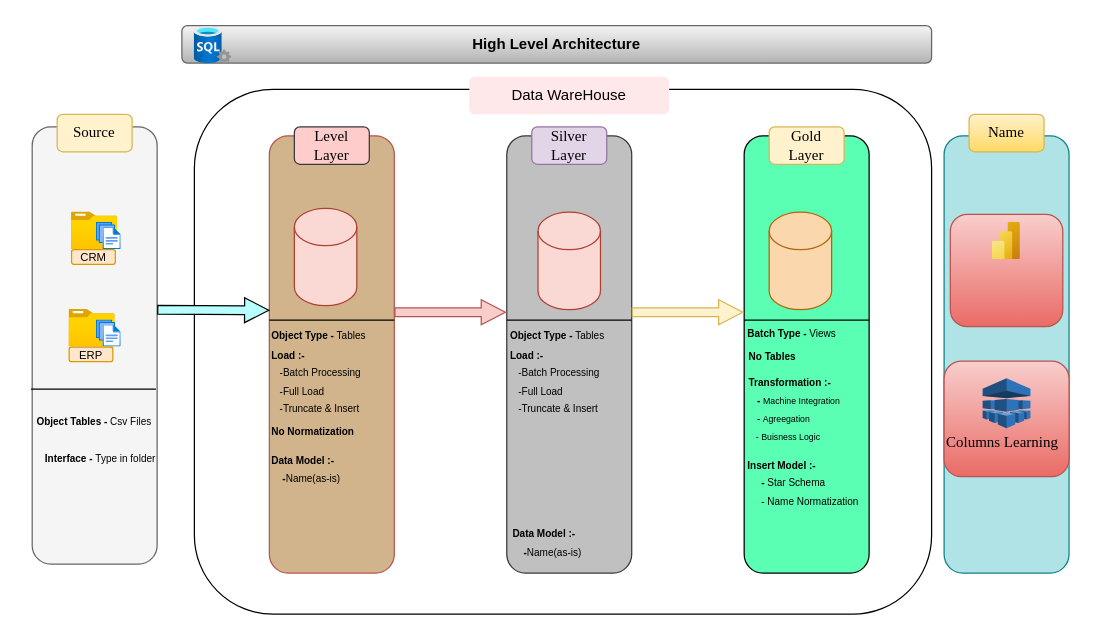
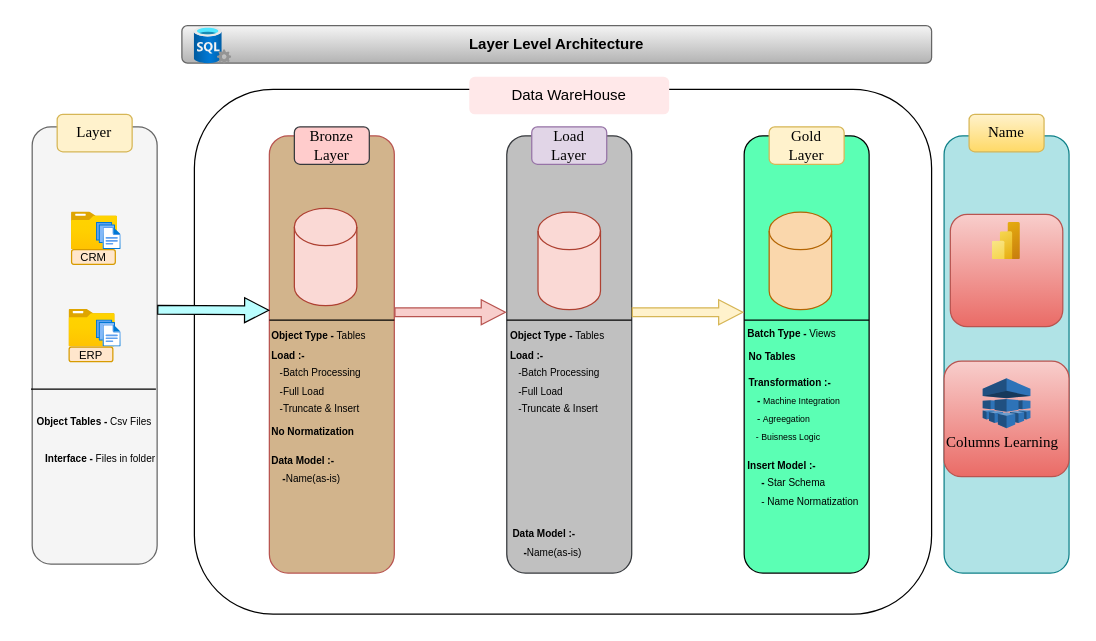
node "High Level Architecture": label "High Level Architecture" -> "Layer Level Architecture"
node "Source": label "Source" -> "Layer"
node "Level Layer": label "Level Layer" -> "Bronze Layer"
node "Silver Layer": label "Silver Layer" -> "Load Layer"
node "Interface - Type in folder": label "Interface - Type in folder" -> "Interface - Files in folder"
